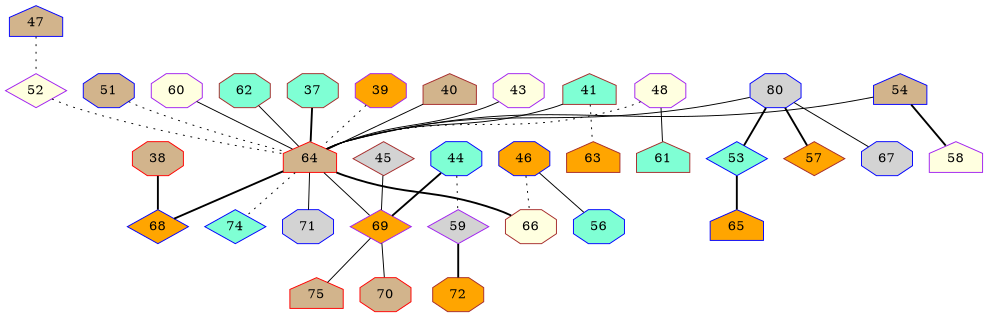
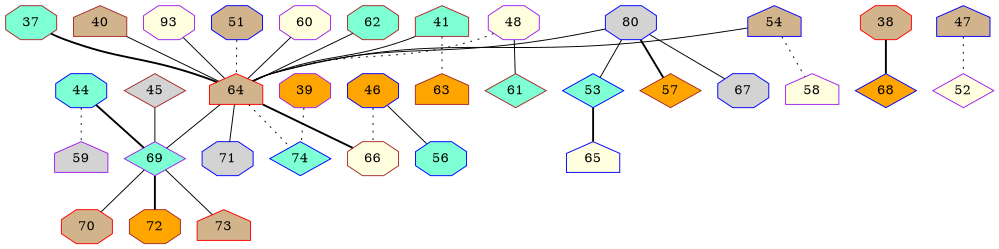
node "43": label "43" -> "93"
edge "54" -- "58": style bold -> dotted
edge "39" -- "64": now "39" -- "74"
edge "80" -- "53": style bold -> solid
edge "52" -- "64": removed
node "61": shape house -> diamond
edge "64" -- "68": removed
node "69": fillcolor orange -> aquamarine
node "59": shape diamond -> house
node "65": fillcolor orange -> lightyellow
edge "59" -- "72": now "69" -- "72"
node "75": label "75" -> "73"
